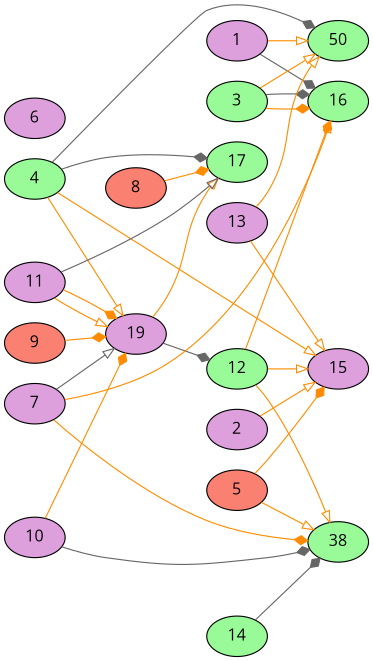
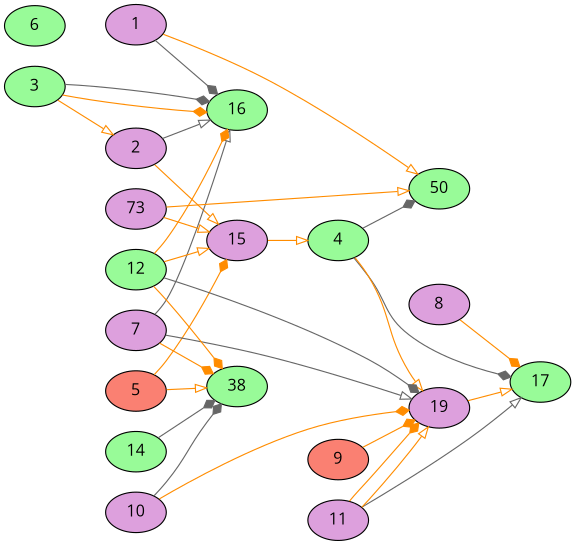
edge "3" -> "50": now "3" -> "2"
node "6": fillcolor plum -> palegreen
edge "2" -> "16": added
node "8": fillcolor salmon -> plum
node "13": label "13" -> "73"
edge "4" -> "15": reversed
edge "7" -> "16": color darkorange -> gray40
edge "19" -> "12": reversed
edge "12" -> "38": arrowhead onormal -> diamond
